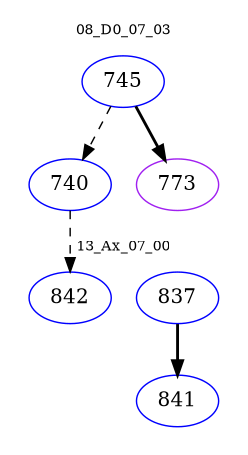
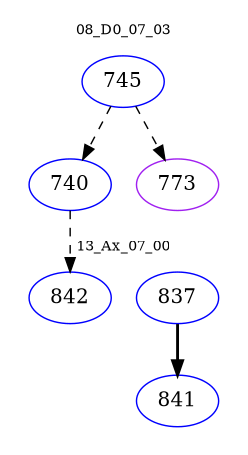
edge "745" -> "773": style bold -> dashed
